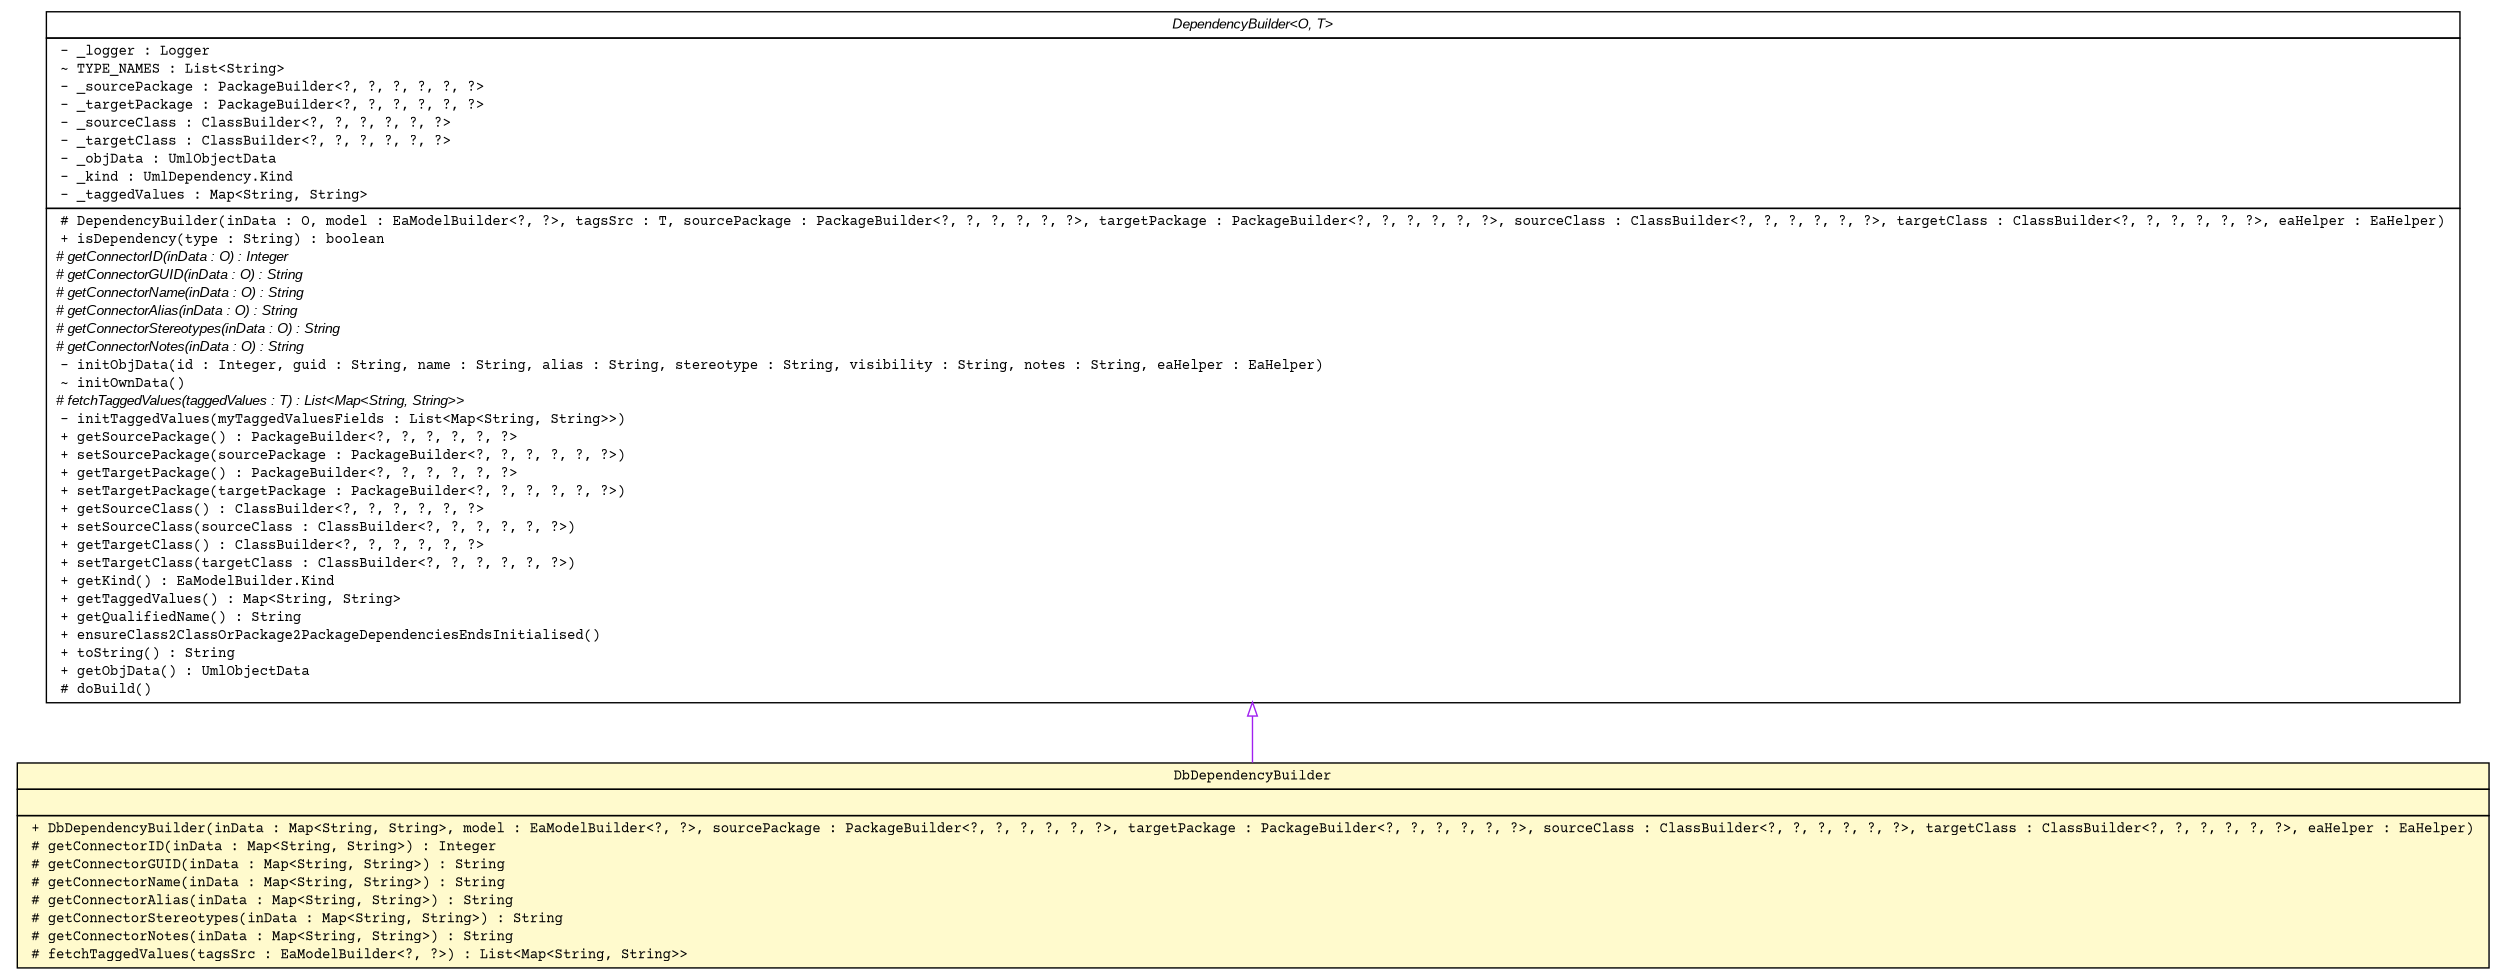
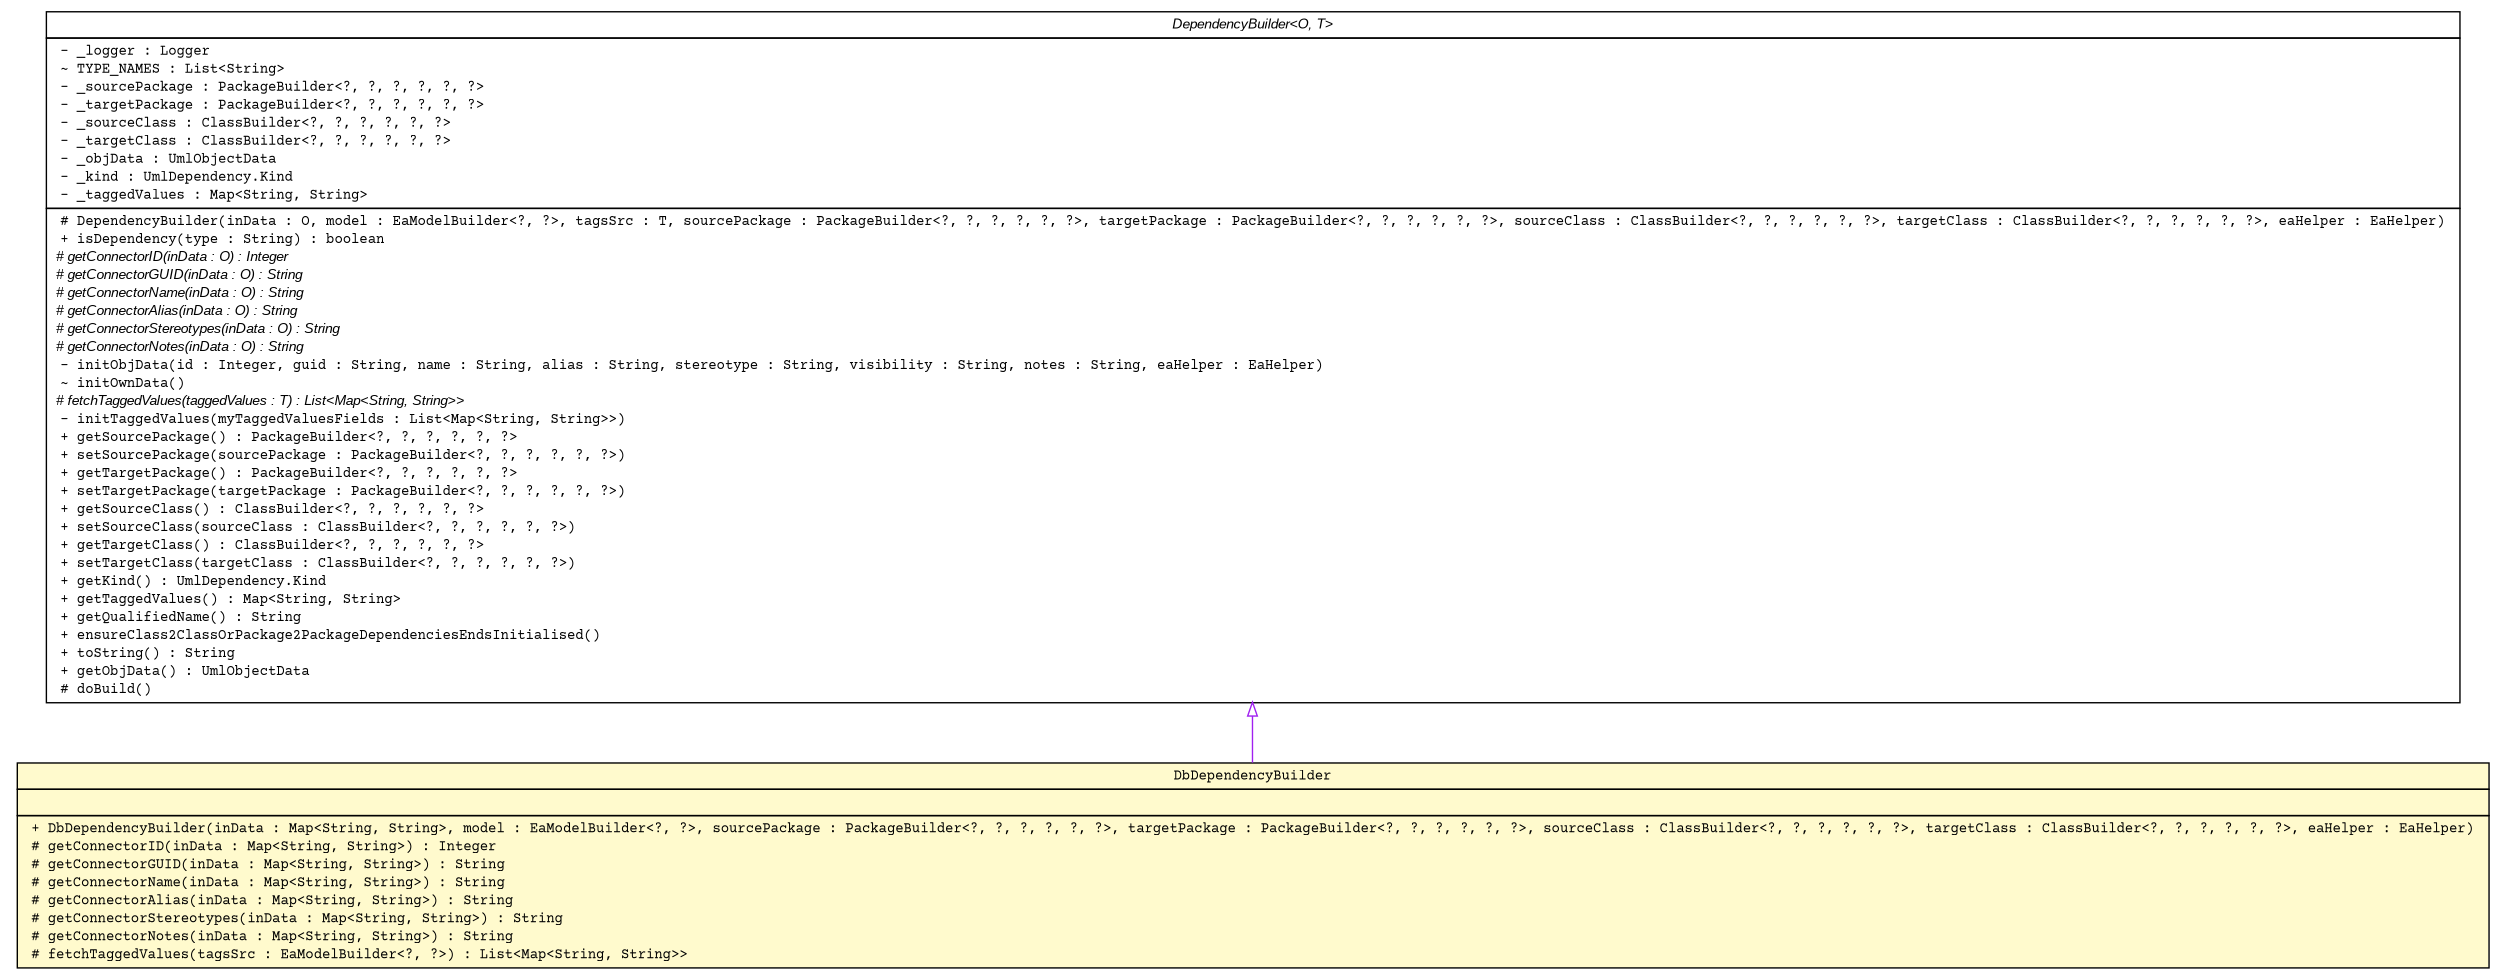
node "DependencyBuilder<O, T>": text "+ getKind() : EaModelBuilder.Kind" -> "+ getKind() : UmlDependency.Kind"
